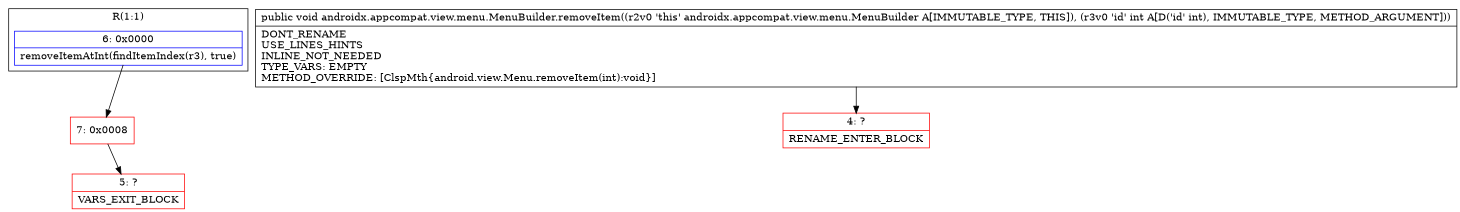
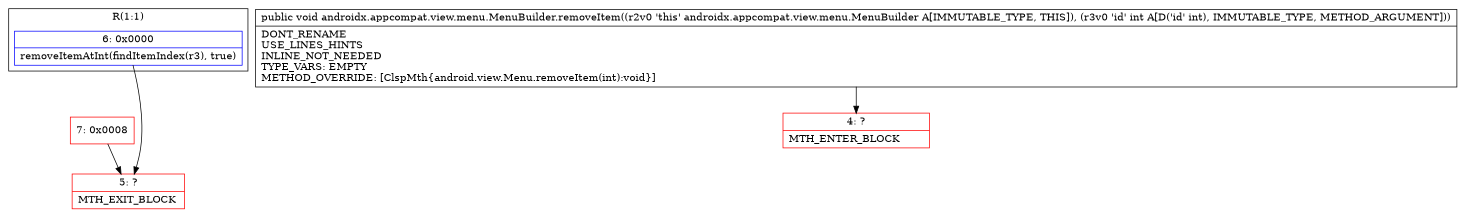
edge "6: 0x0000" -> "7: 0x0008": now "6: 0x0000" -> "5: ?"
node "4: ?": text "RENAME_ENTER_BLOCK" -> "MTH_ENTER_BLOCK"
node "5: ?": text "VARS_EXIT_BLOCK" -> "MTH_EXIT_BLOCK"
